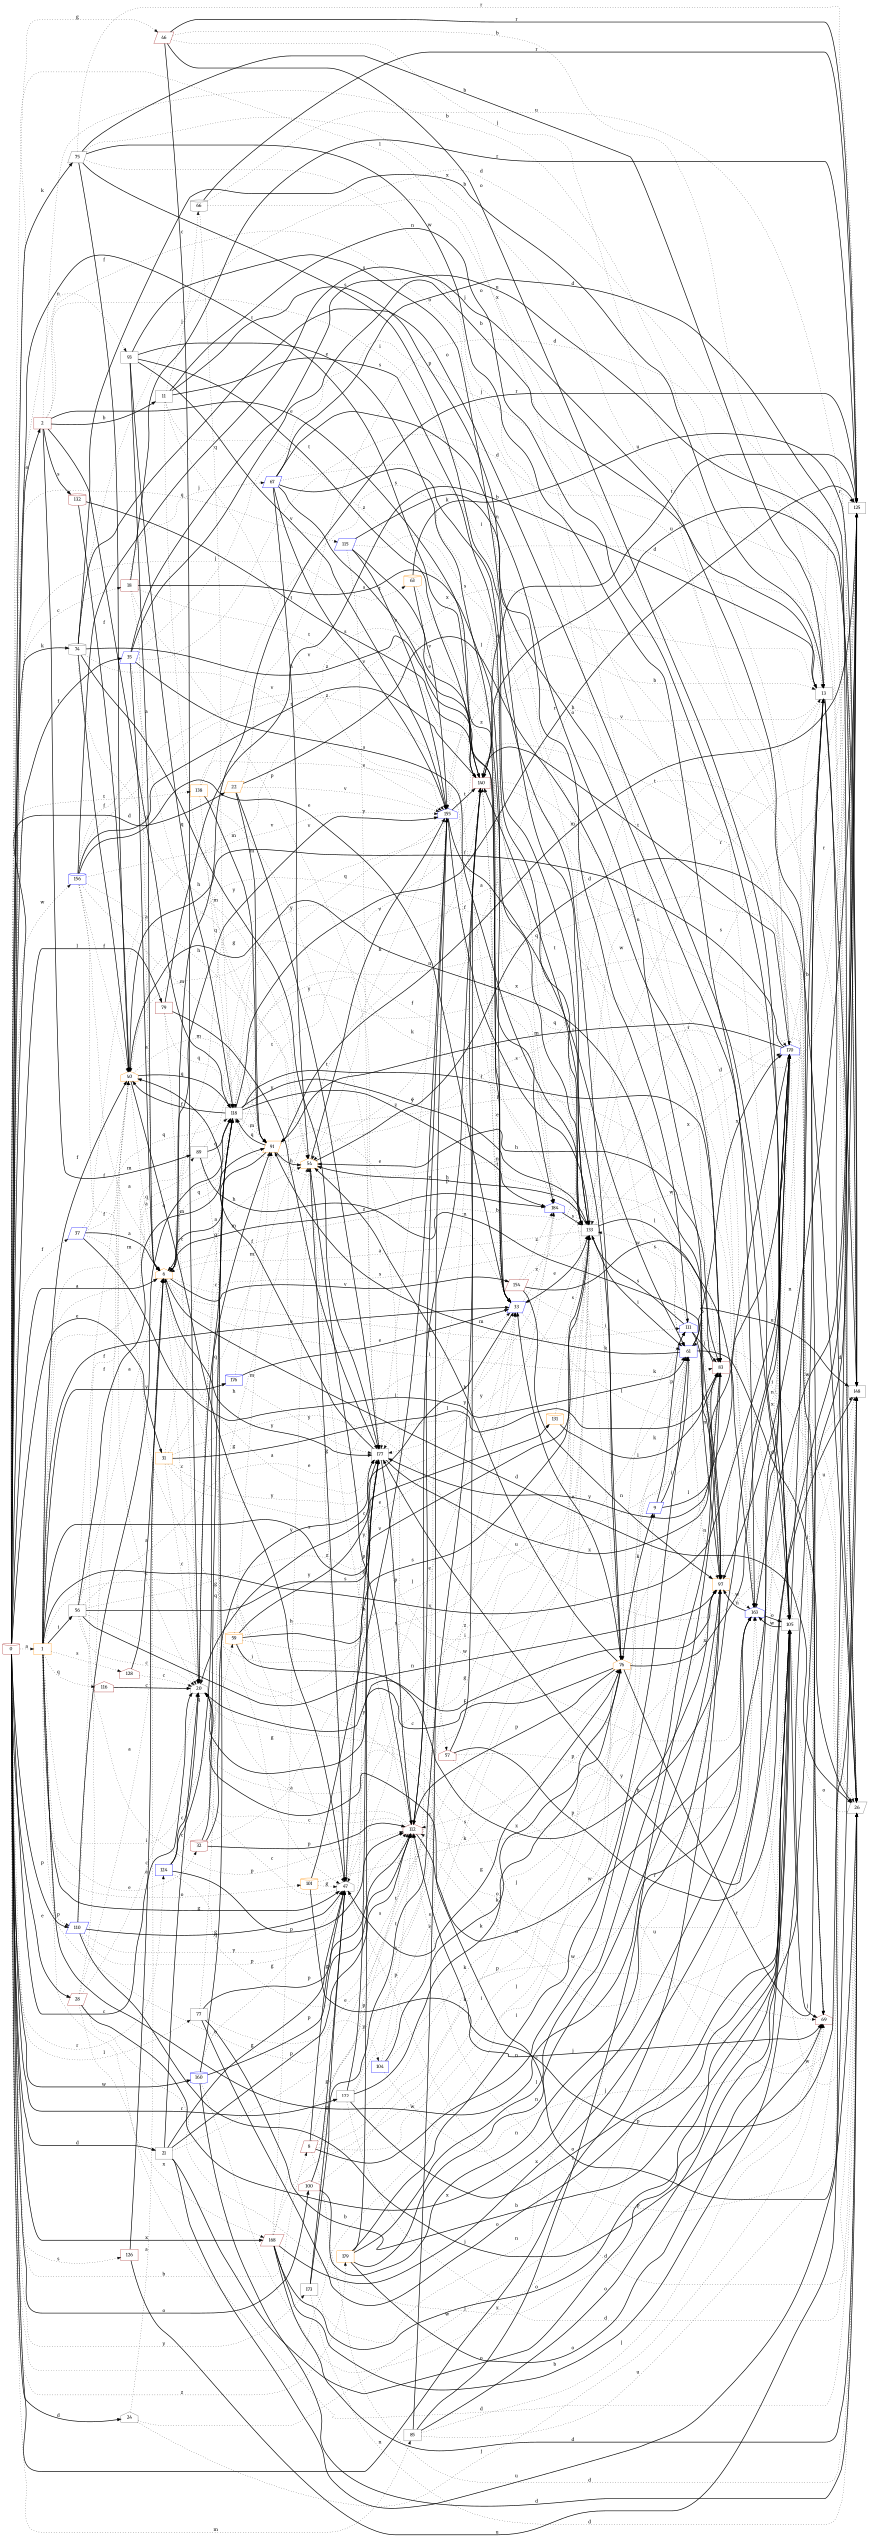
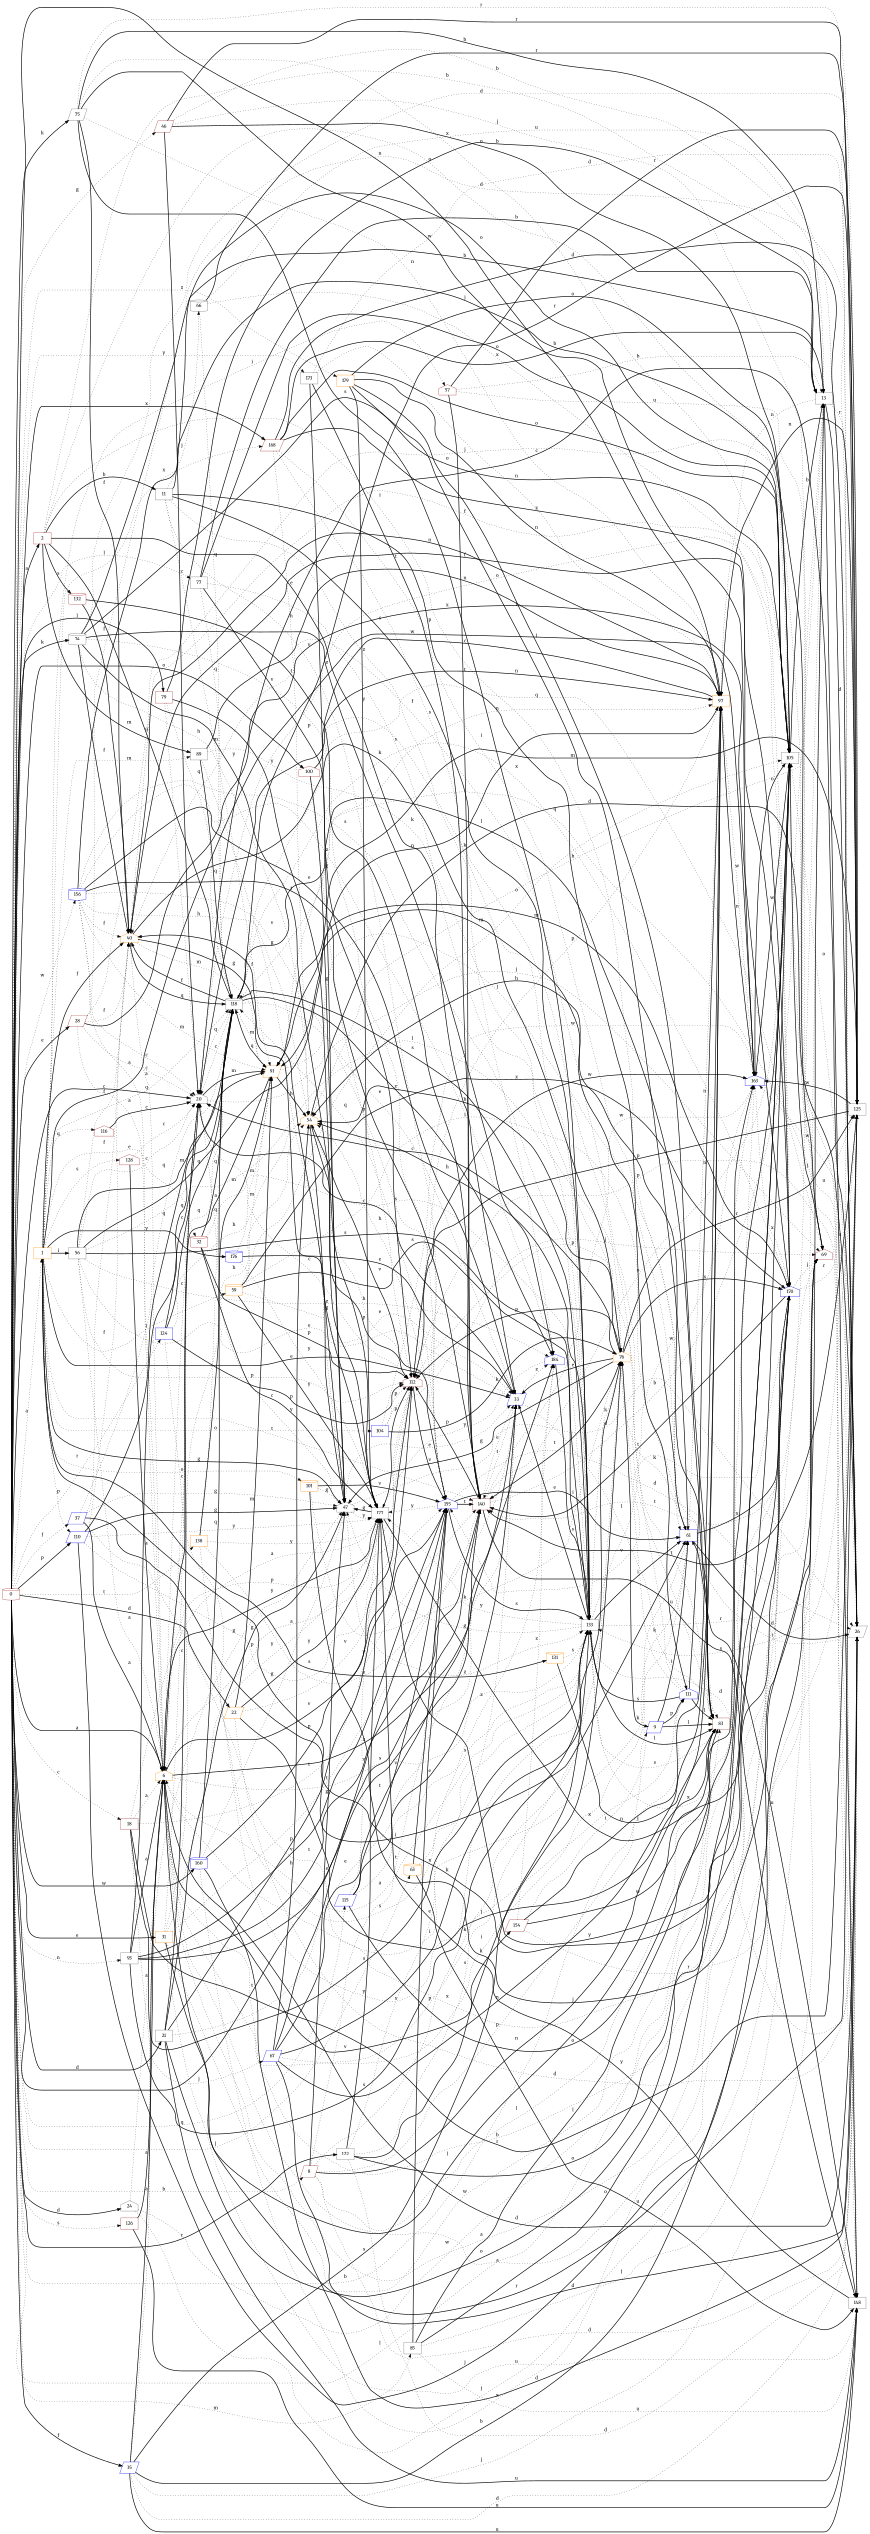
edge "40" -> "76": added, label "k"
edge "13" -> "148": label "r" -> "u"
node "118": shape box -> cylinder
